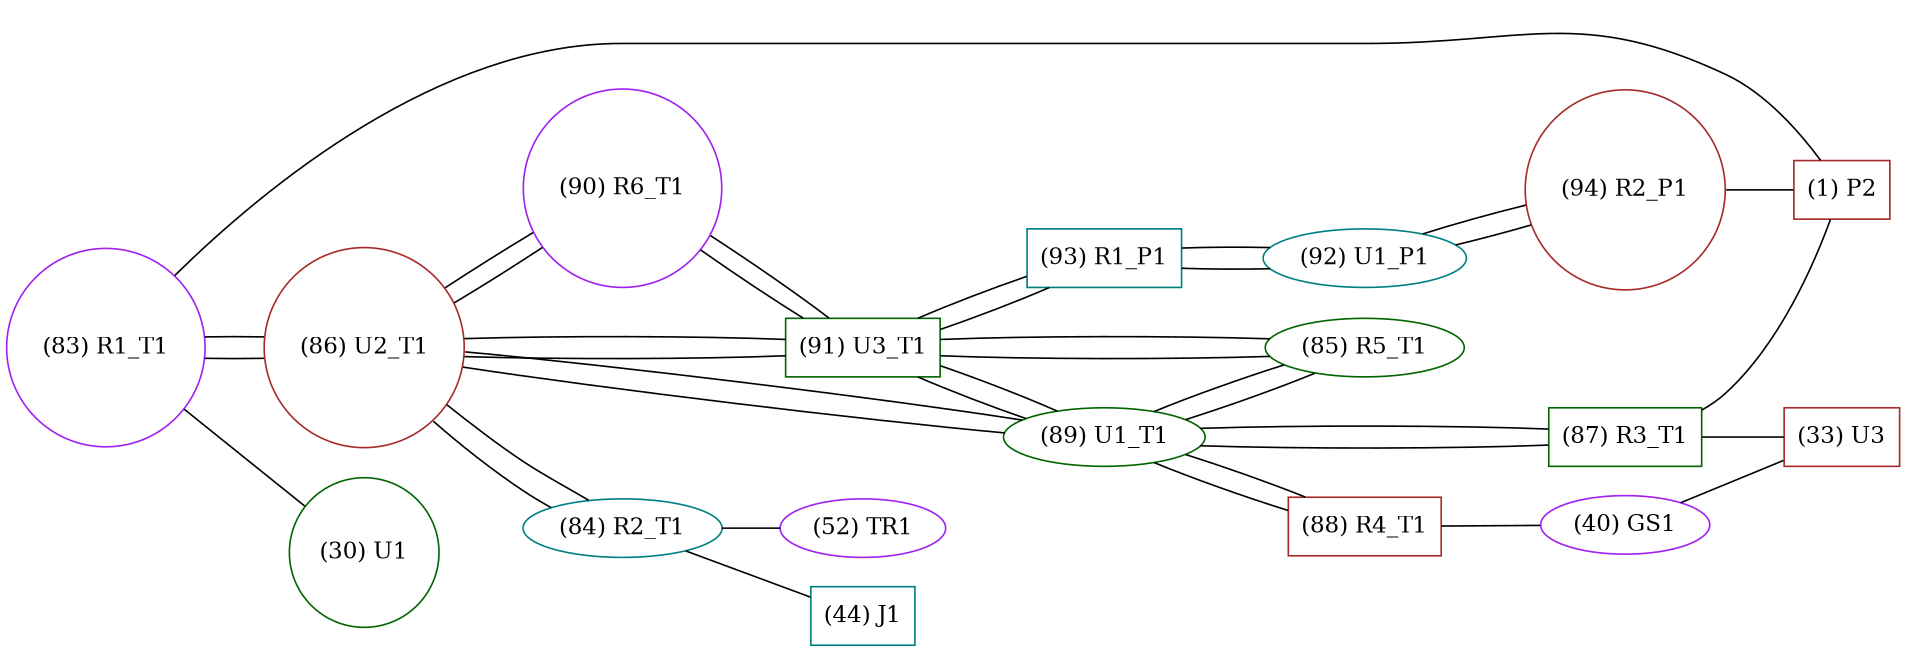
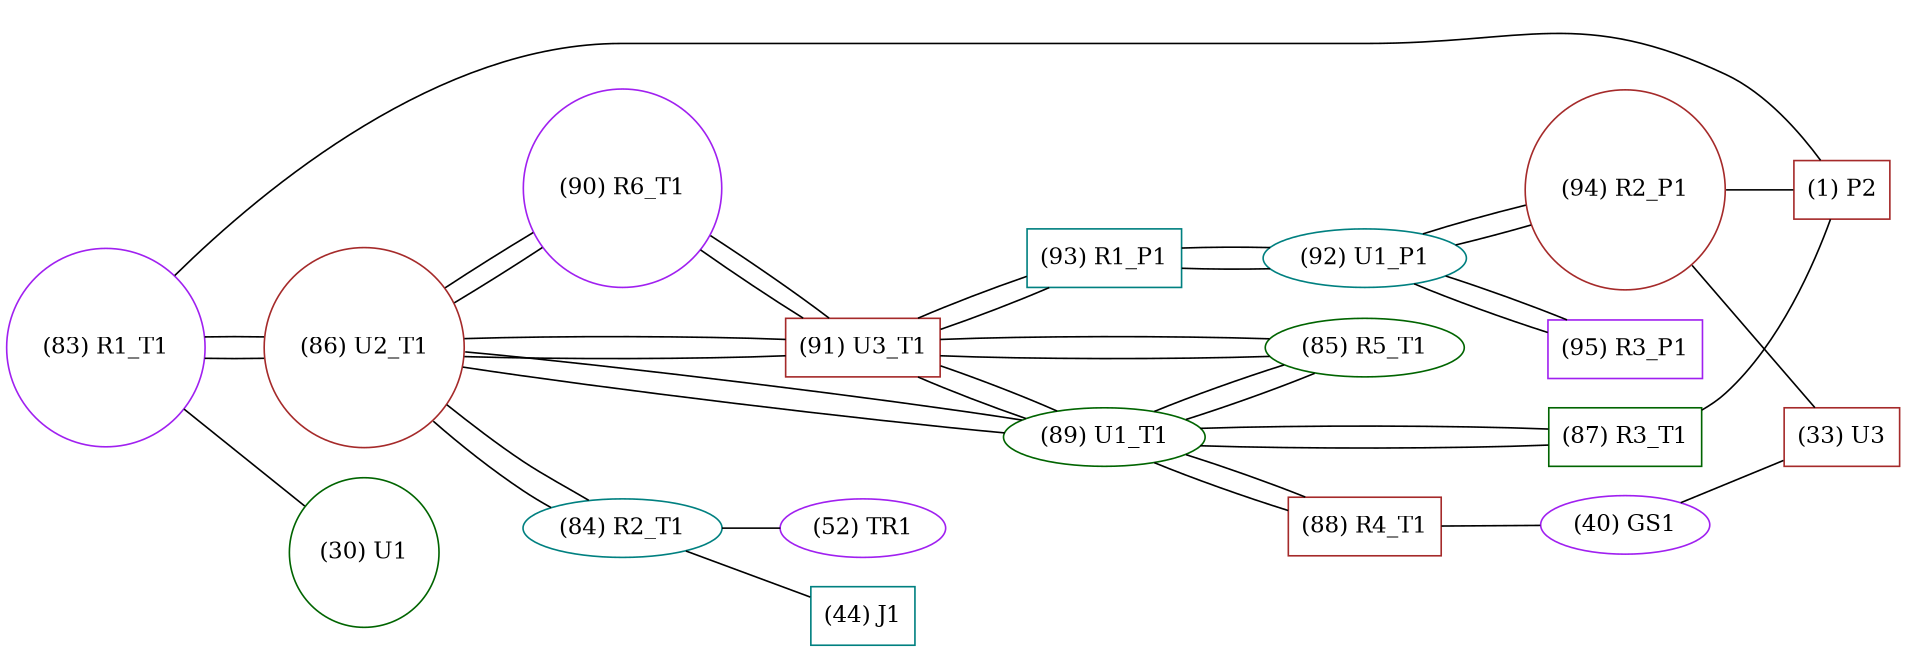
node "(91) U3_T1": color darkgreen -> brown
node "(95) R3_P1": added
edge "(87) R3_T1" -- "(33) U3": now "(94) R2_P1" -- "(33) U3"
